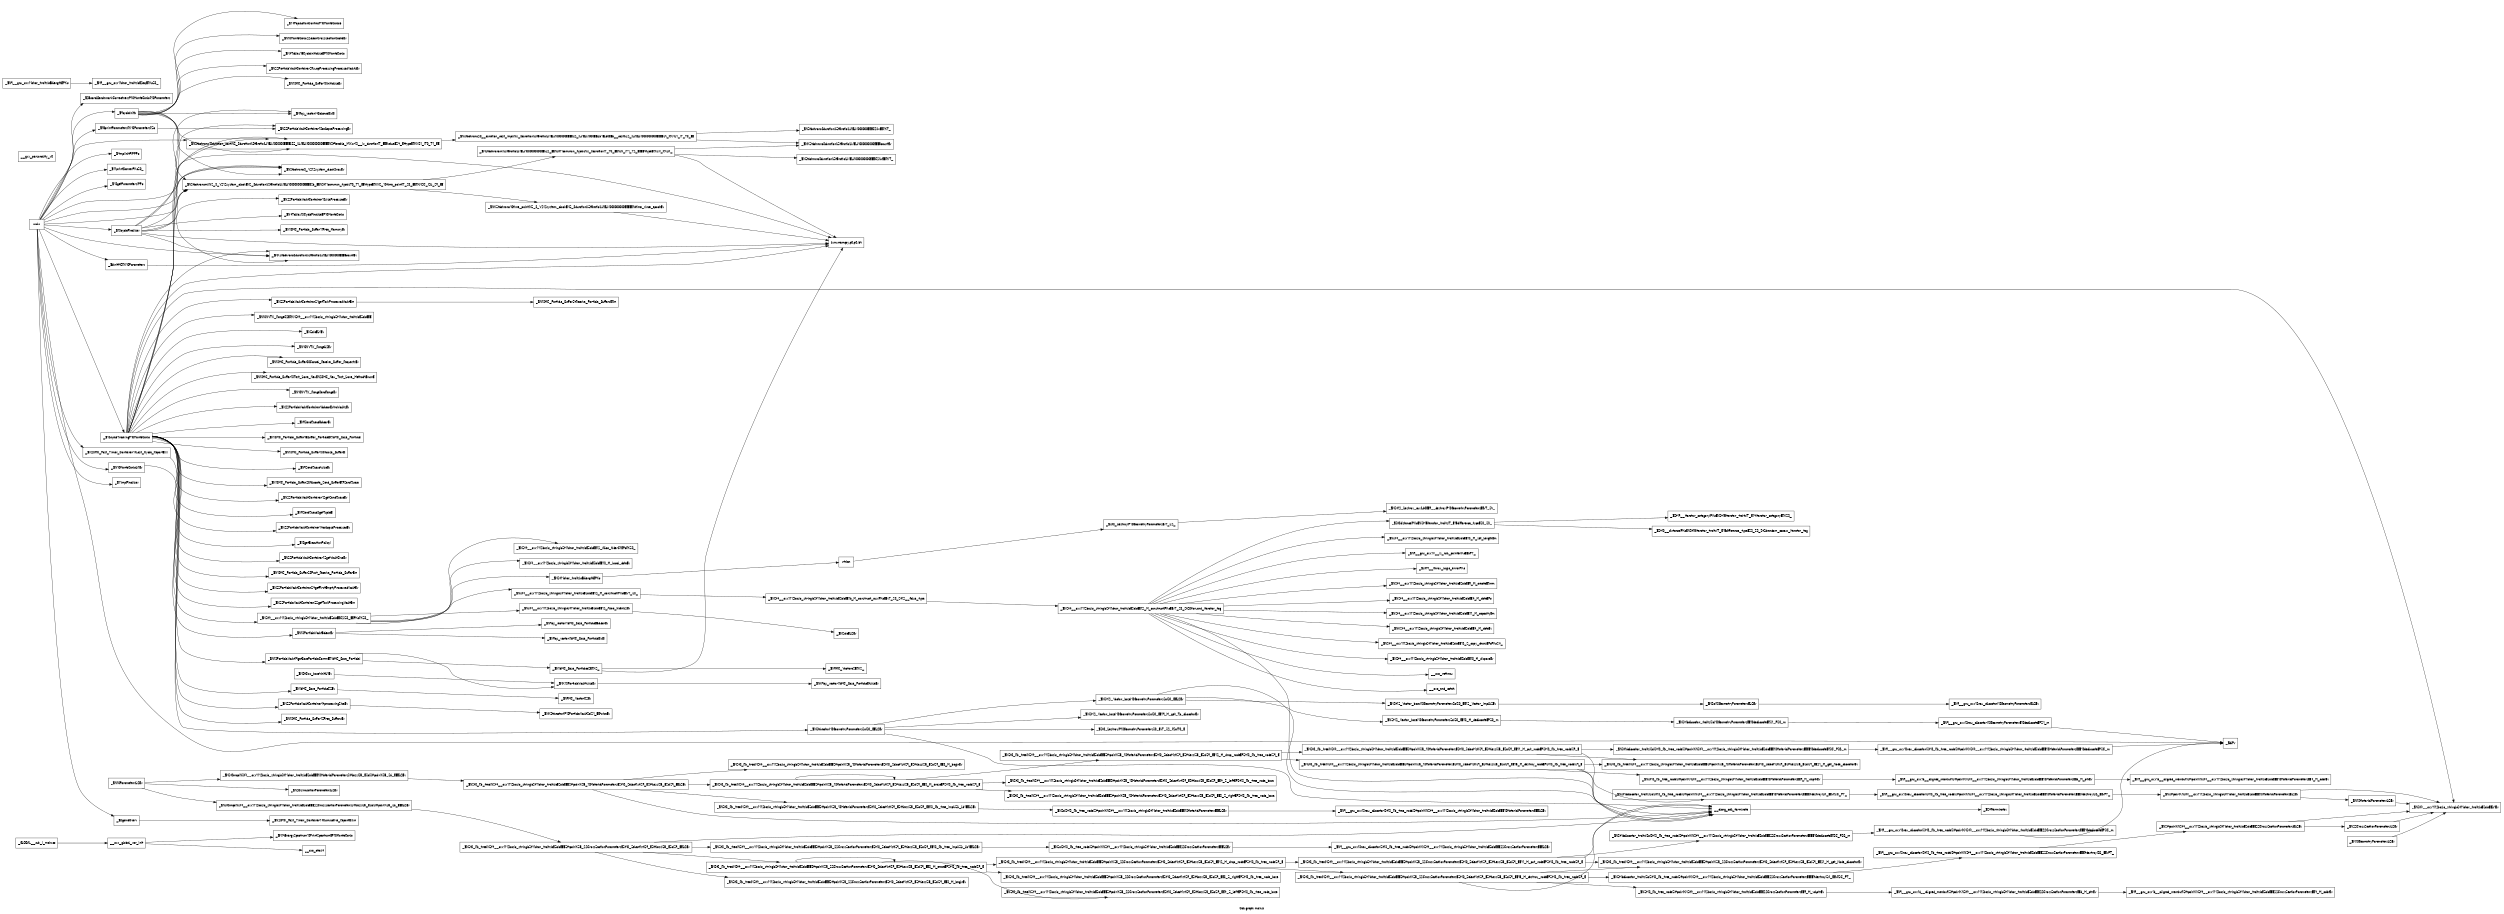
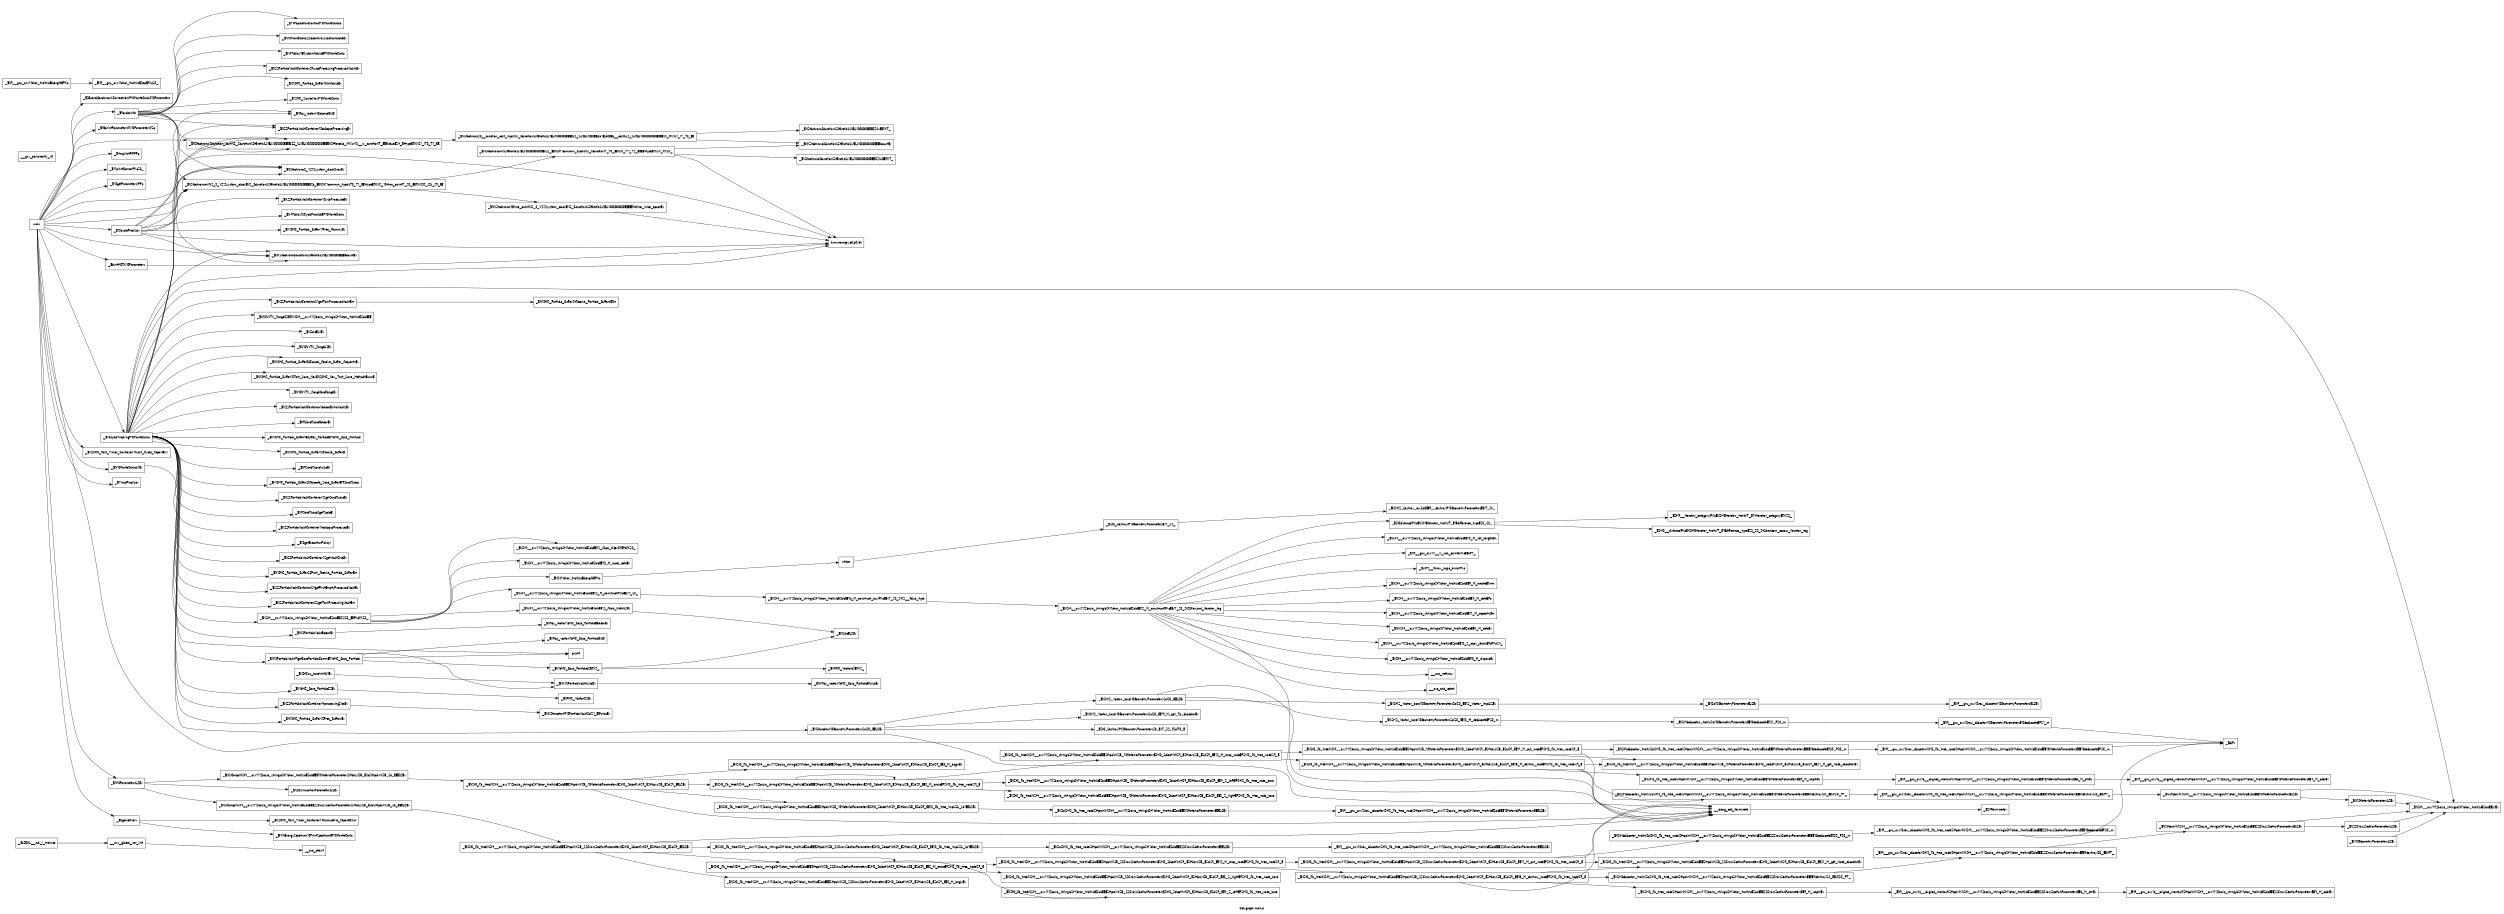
node "_Z12MC_SourceNowP10MonteCarlo": added
edge "_Z15printParametersRK10ParametersRSo" -> "_ZN22ParticleVaultContainer18collapseProcessingEv": now "_Z9cycleInitb" -> "_ZN22ParticleVaultContainer18collapseProcessingEv"
edge "_ZN16MC_Base_ParticleaSERKS_" -> "llvm.memcpy.p0.p0.i64": now "_ZN16MC_Base_ParticleaSERKS_" -> "_ZNSaIcED2Ev"
edge "main" -> "_ZN10ParametersD2Ev": added
edge "_ZN13ParticleVault5clearEv" -> "_ZN9qs_vectorI16MC_Base_ParticleEixEi": now "_ZN13ParticleVault19getBaseParticleCommER16MC_Base_Particlei" -> "_ZN9qs_vectorI16MC_Base_ParticleEixEi"
node "printf": added
edge "_ZN23MC_Fast_Timer_Container17Last_Cycle_ReportEiiii" -> "_ZN18MC_Particle_Buffer12Free_BuffersEv": now "_Z13cycleTrackingP10MonteCarlo" -> "_ZN18MC_Particle_Buffer12Free_BuffersEv"
edge "__cxx_global_var_init" -> "_ZN14EnergySpectrum13PrintSpectrumEP10MonteCarlo": now "_Z8gameOverv" -> "_ZN14EnergySpectrum13PrintSpectrumEP10MonteCarlo"
